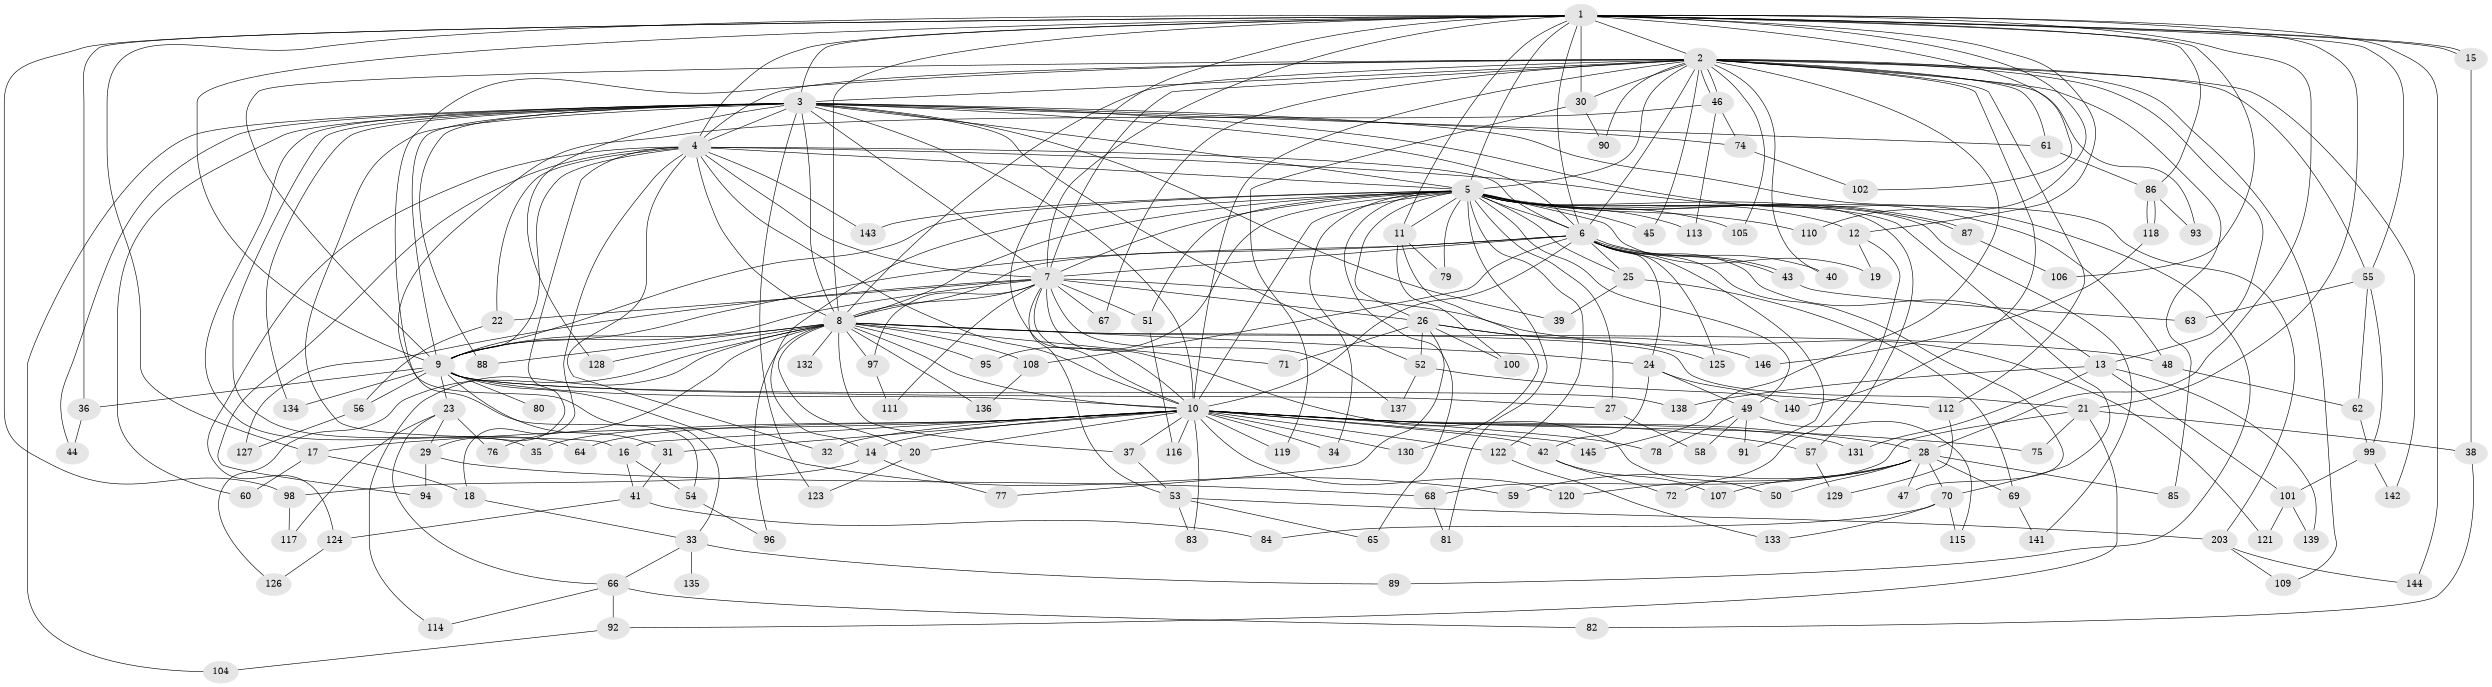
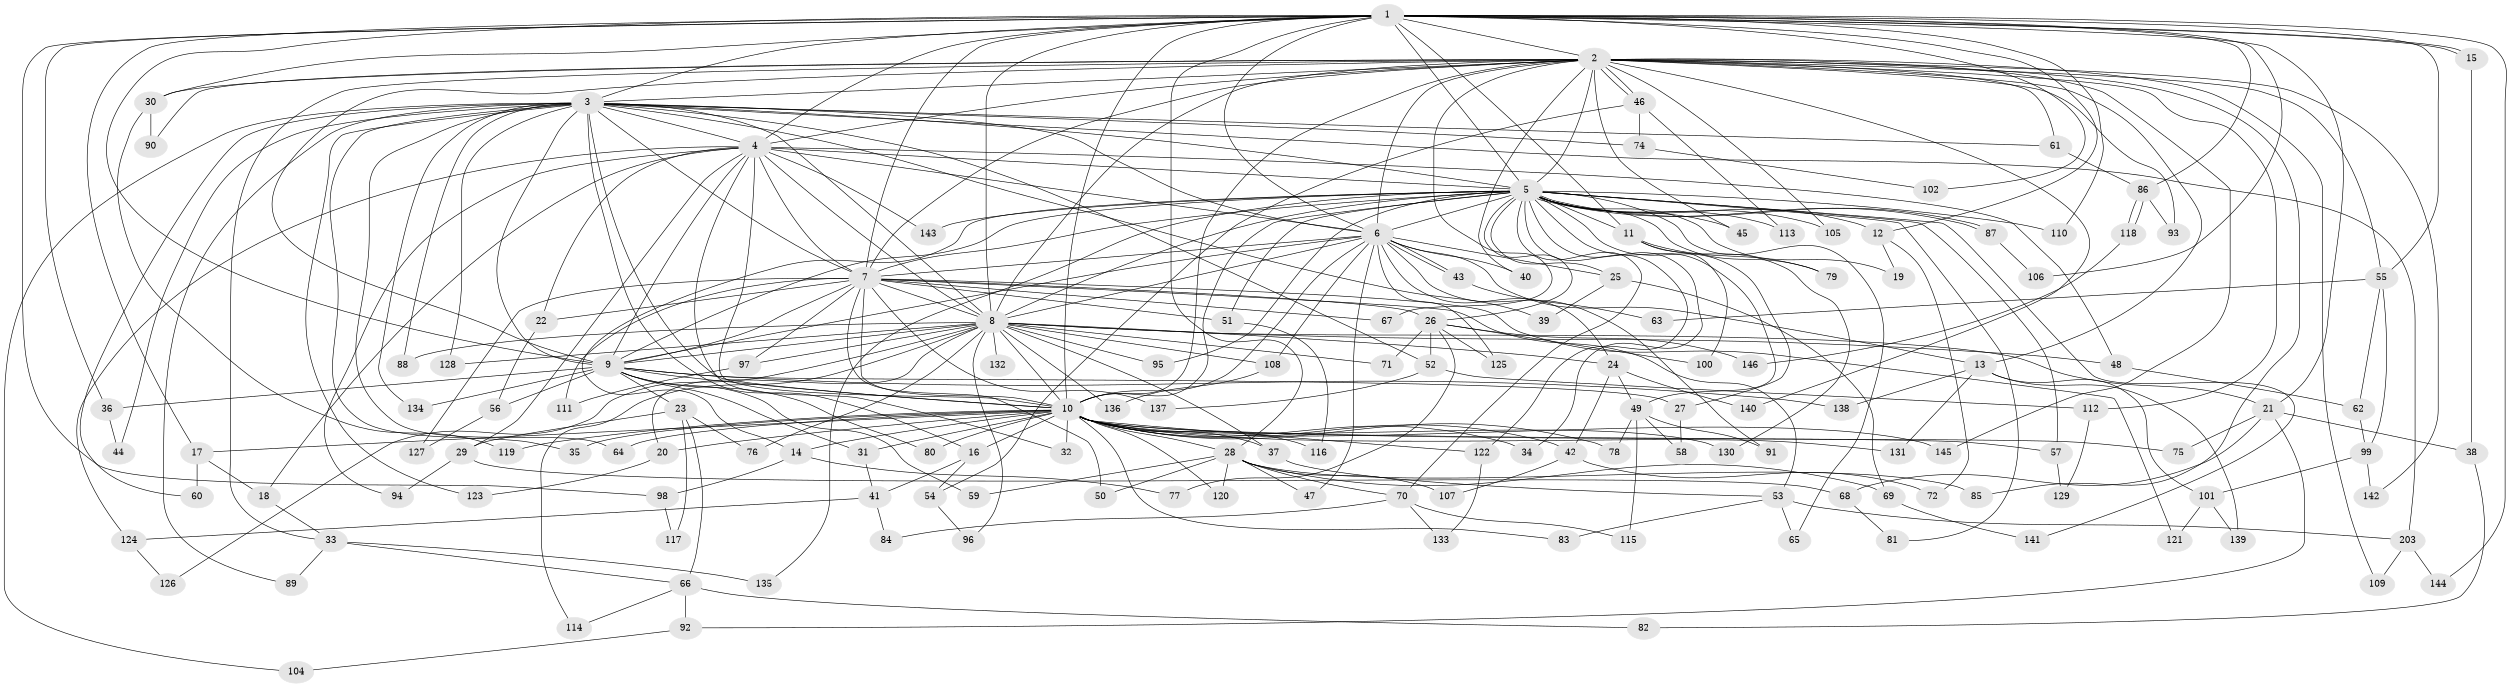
edge "5" -- "135": added
edge "10" -- "80": added
